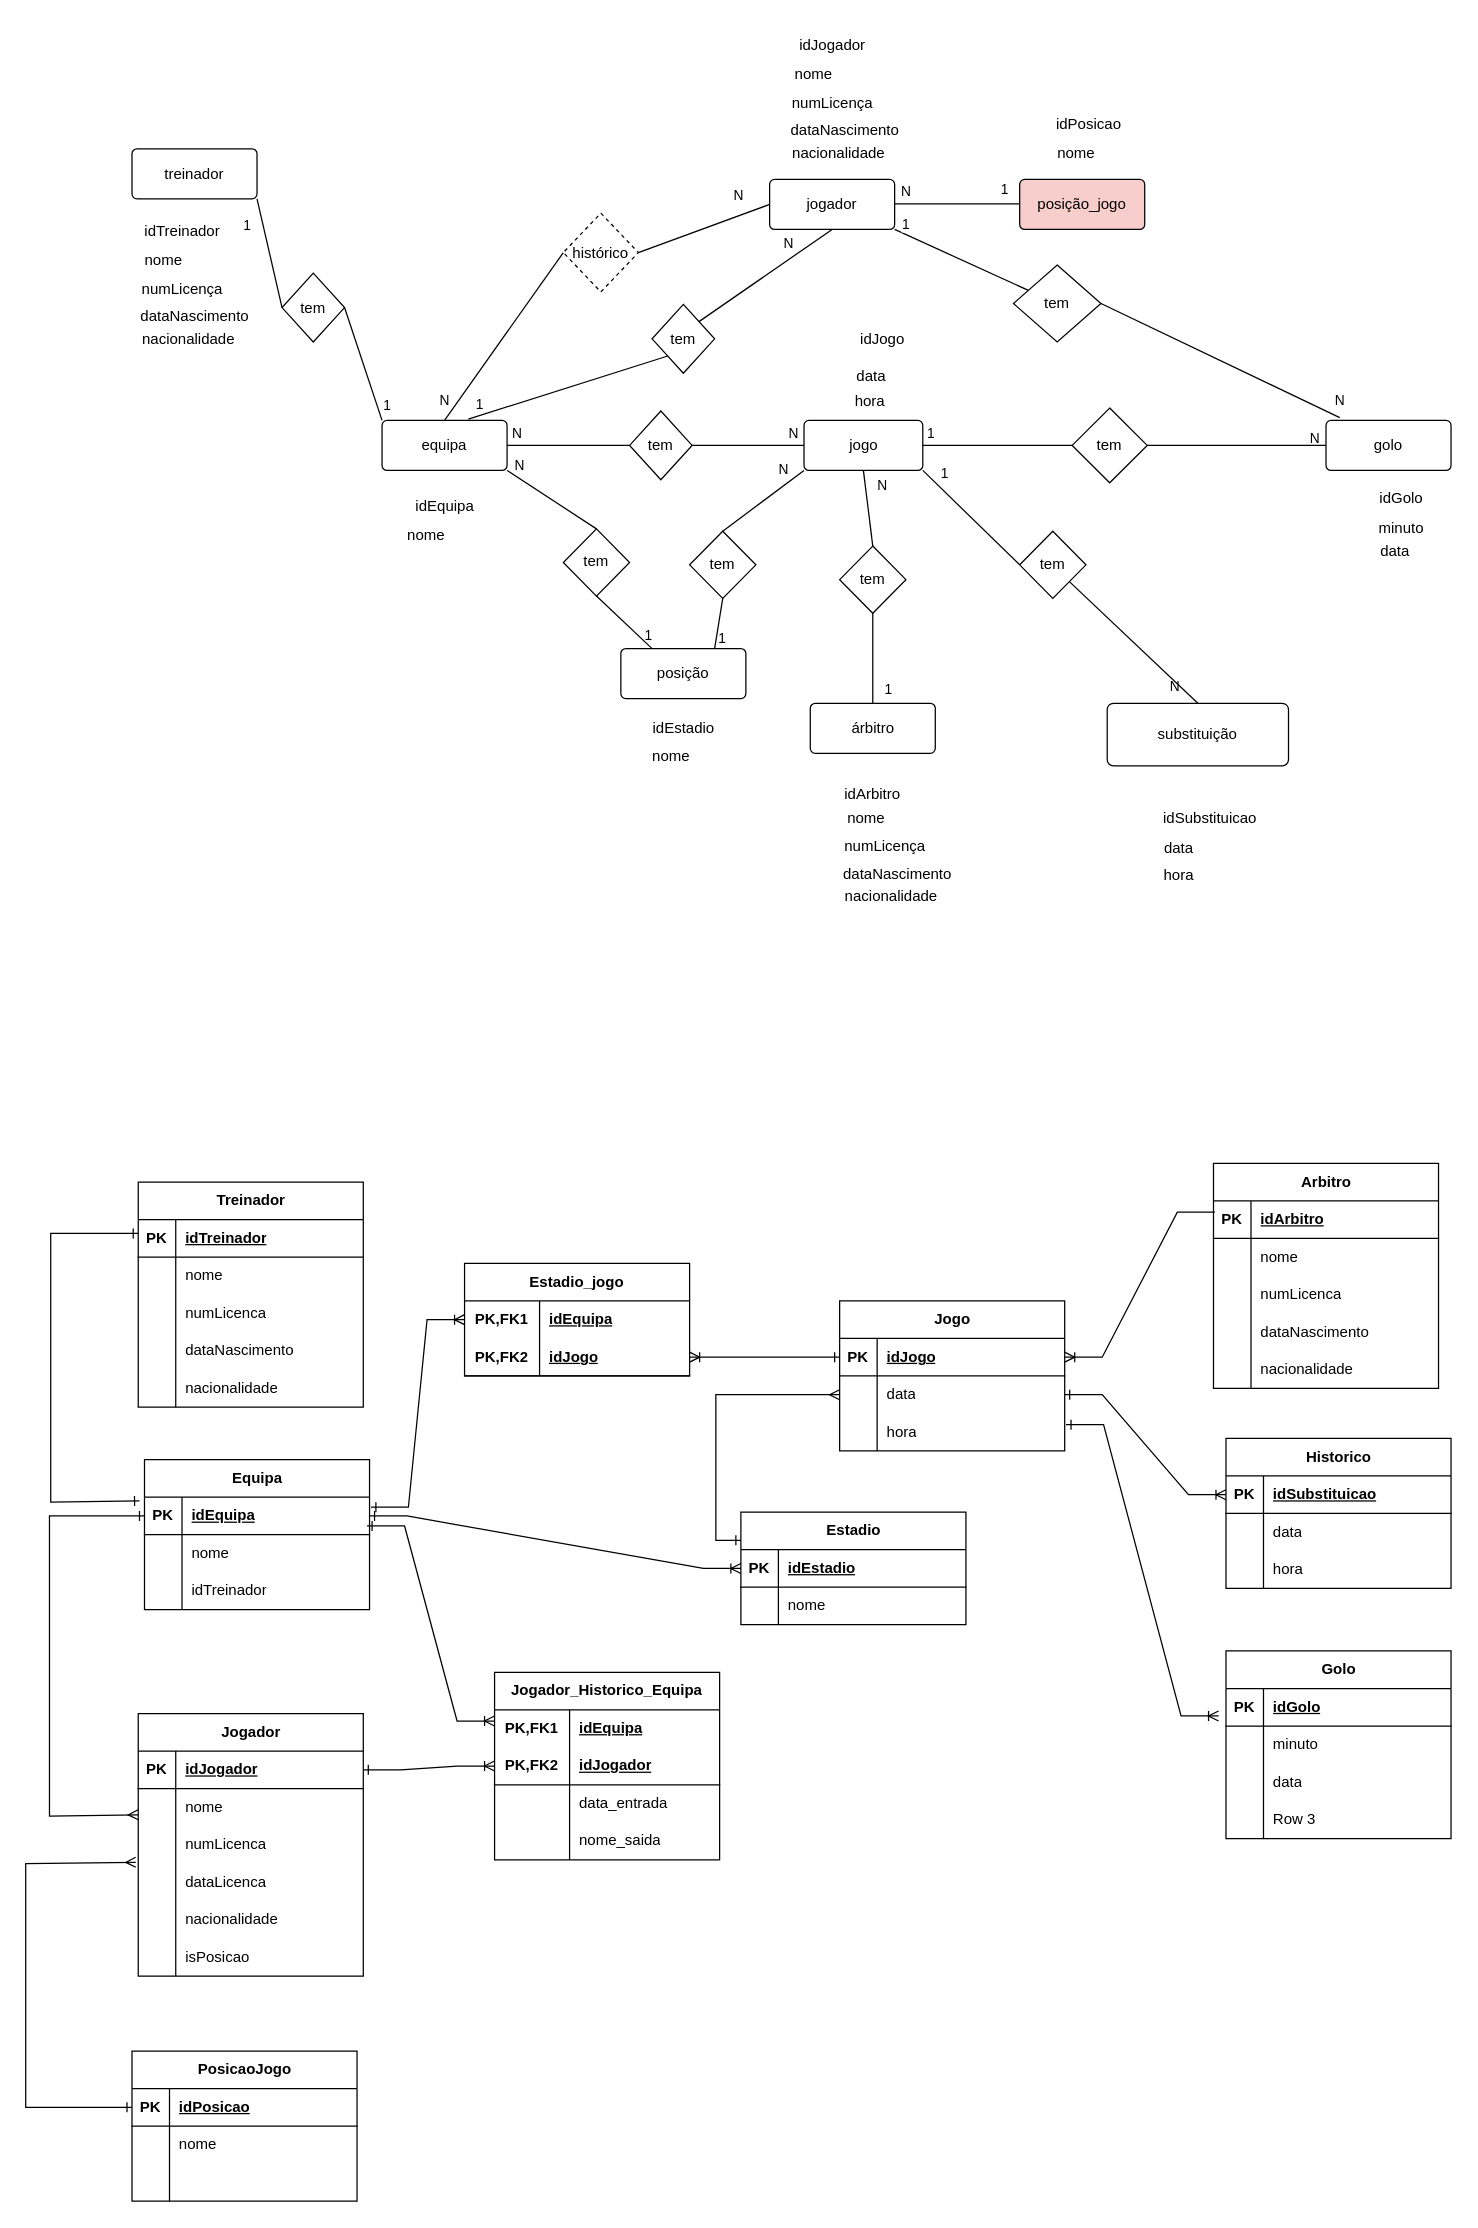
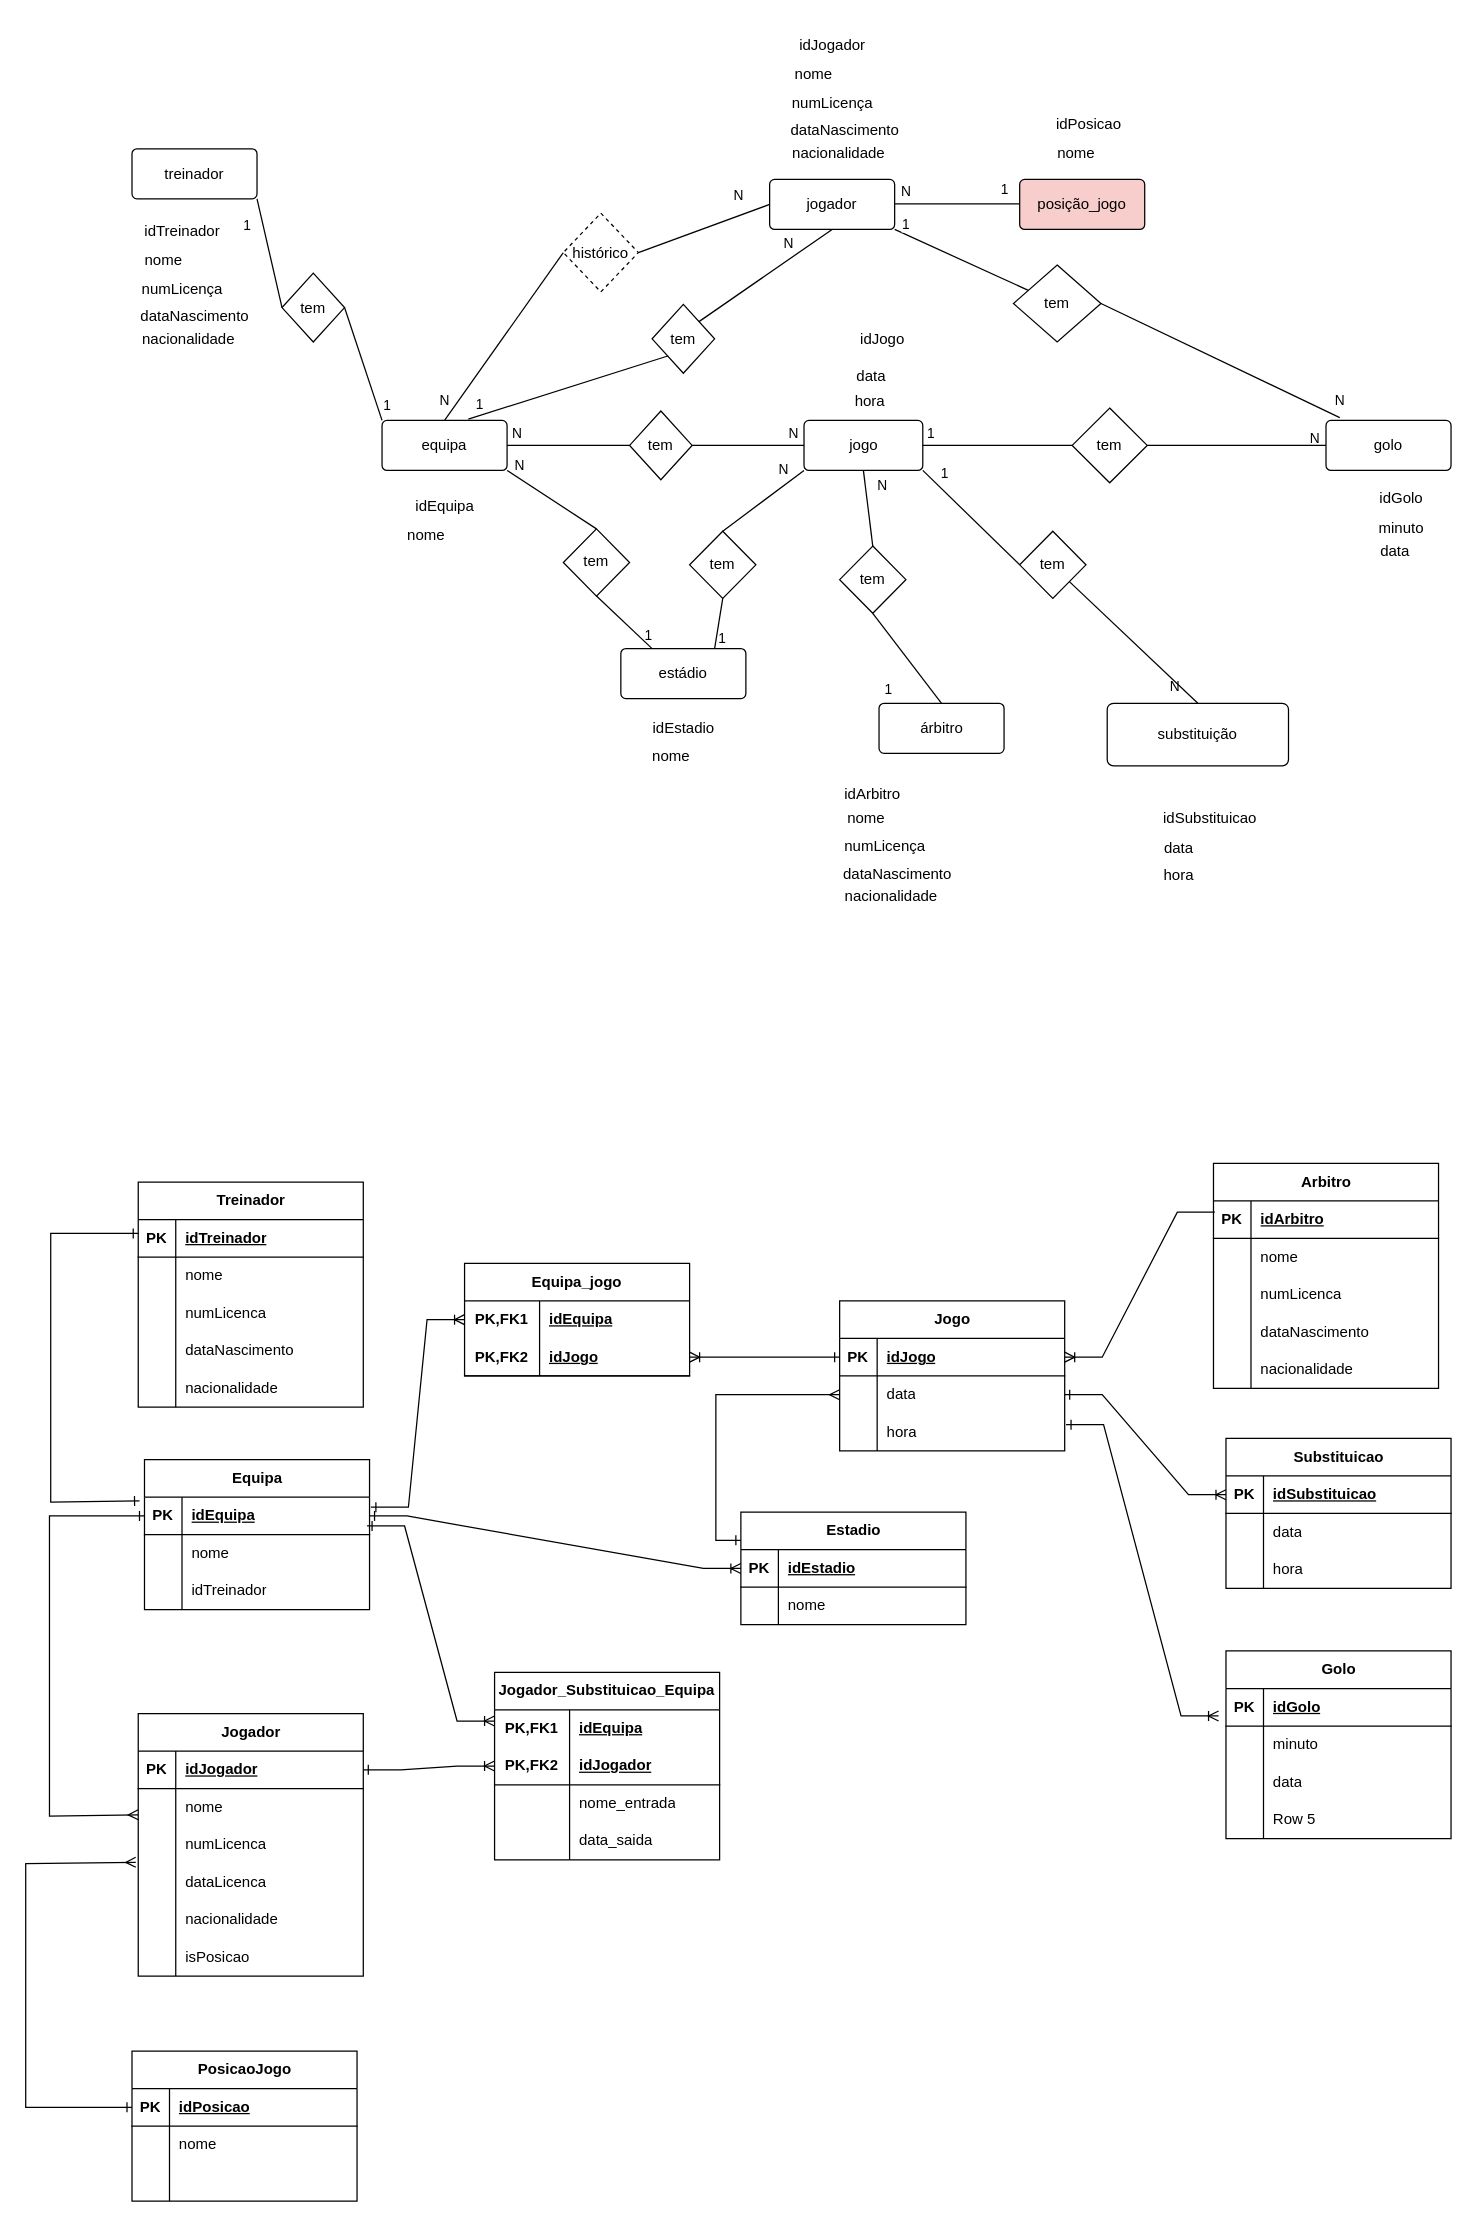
node "posição": label "posição" -> "estádio"
node "árbitro": moved (873, 728) -> (941, 728)
node "Estadio_jogo": label "Estadio_jogo" -> "Equipa_jogo"
node "Historico": label "Historico" -> "Substituicao"
node "Jogador_Historico_Equipa": label "Jogador_Historico_Equipa" -> "Jogador_Substituicao_Equipa"
node "data_entrada": label "data_entrada" -> "nome_entrada"
node "Row 3": label "Row 3" -> "Row 5"
node "nome_saida": label "nome_saida" -> "data_saida"
